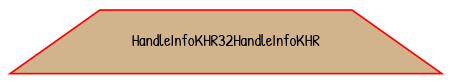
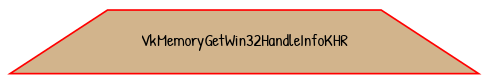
node "HandleInfoKHR32HandleInfoKHR": label "HandleInfoKHR32HandleInfoKHR" -> "VkMemoryGetWin32HandleInfoKHR"
